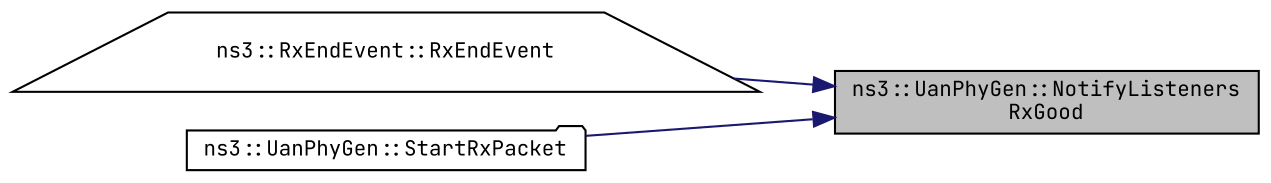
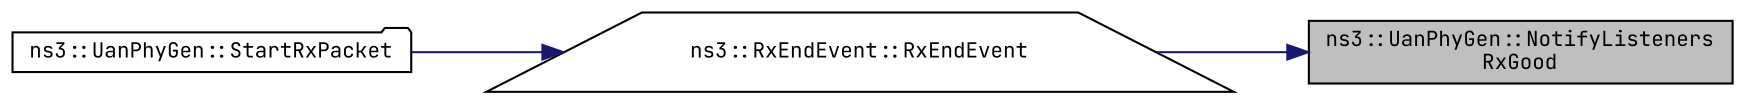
edge "ns3::UanPhyGen::StartRxPacket" -> "ns3::UanPhyGen::NotifyListeners RxGood": now "ns3::UanPhyGen::StartRxPacket" -> "ns3::RxEndEvent::RxEndEvent"
